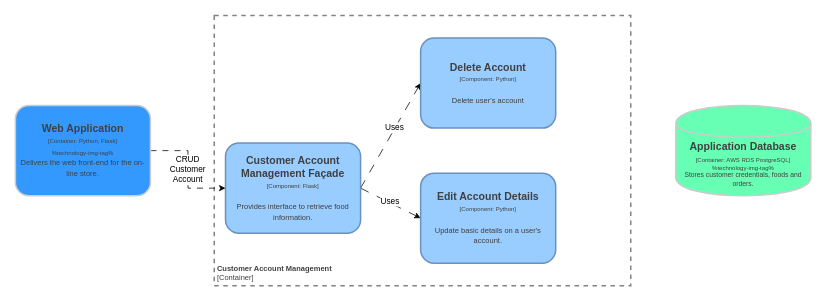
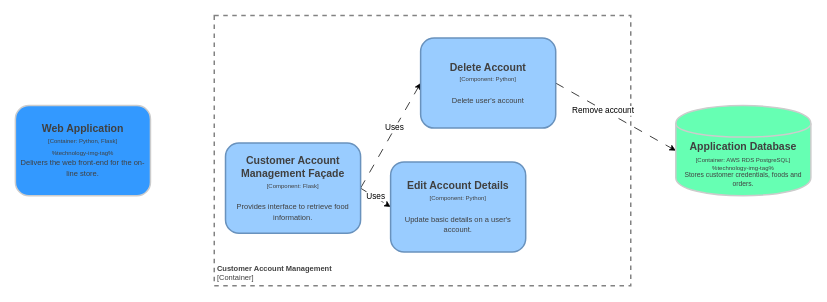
edge "Delete Account [Component: Python] Delete user's account" -> "Application Database [Container: AWS RDS PostgreSQL] %technology-img-tag% Stores customer credentials, foods and orders.": added, label "Remove account"
edge "Web Application [Container: Python, Flask] %technology-img-tag% Delivers the web front-end for the on-line store." -> "Customer Account Management Façade [Component: Flask] Provides interface to retrieve food information.": removed, label "CRUD Customer Account"
node "Edit Account Details [Component: Python] Update basic details on a user's account.": moved (488, 218) -> (458, 207)
